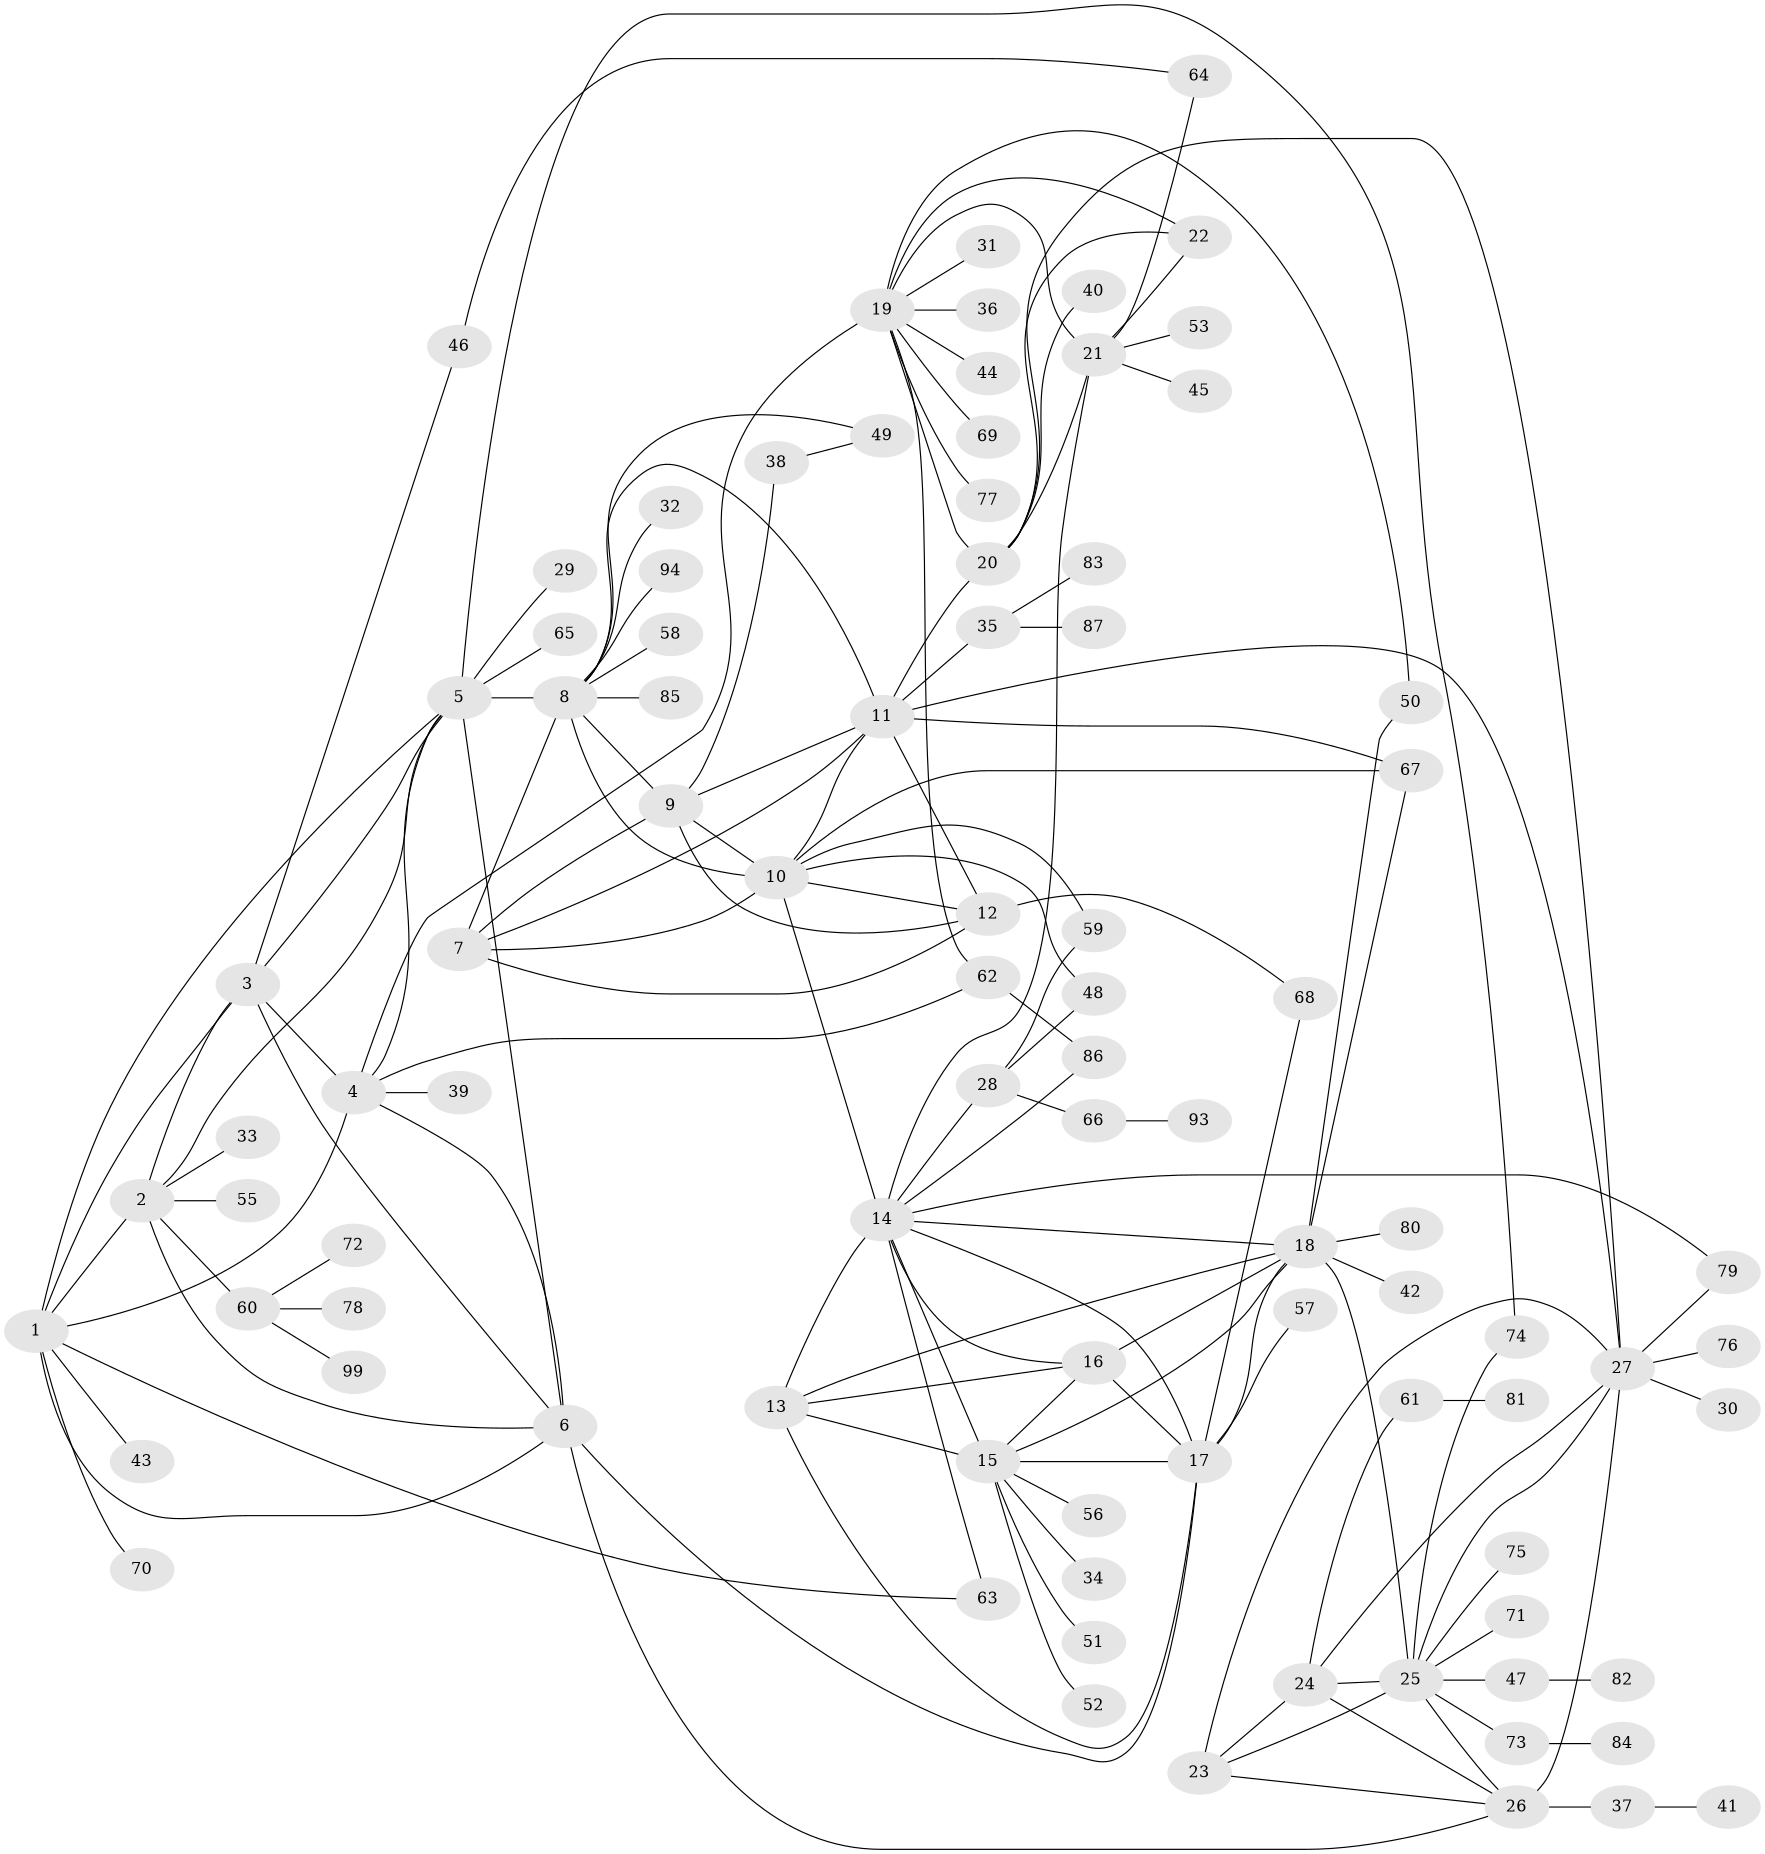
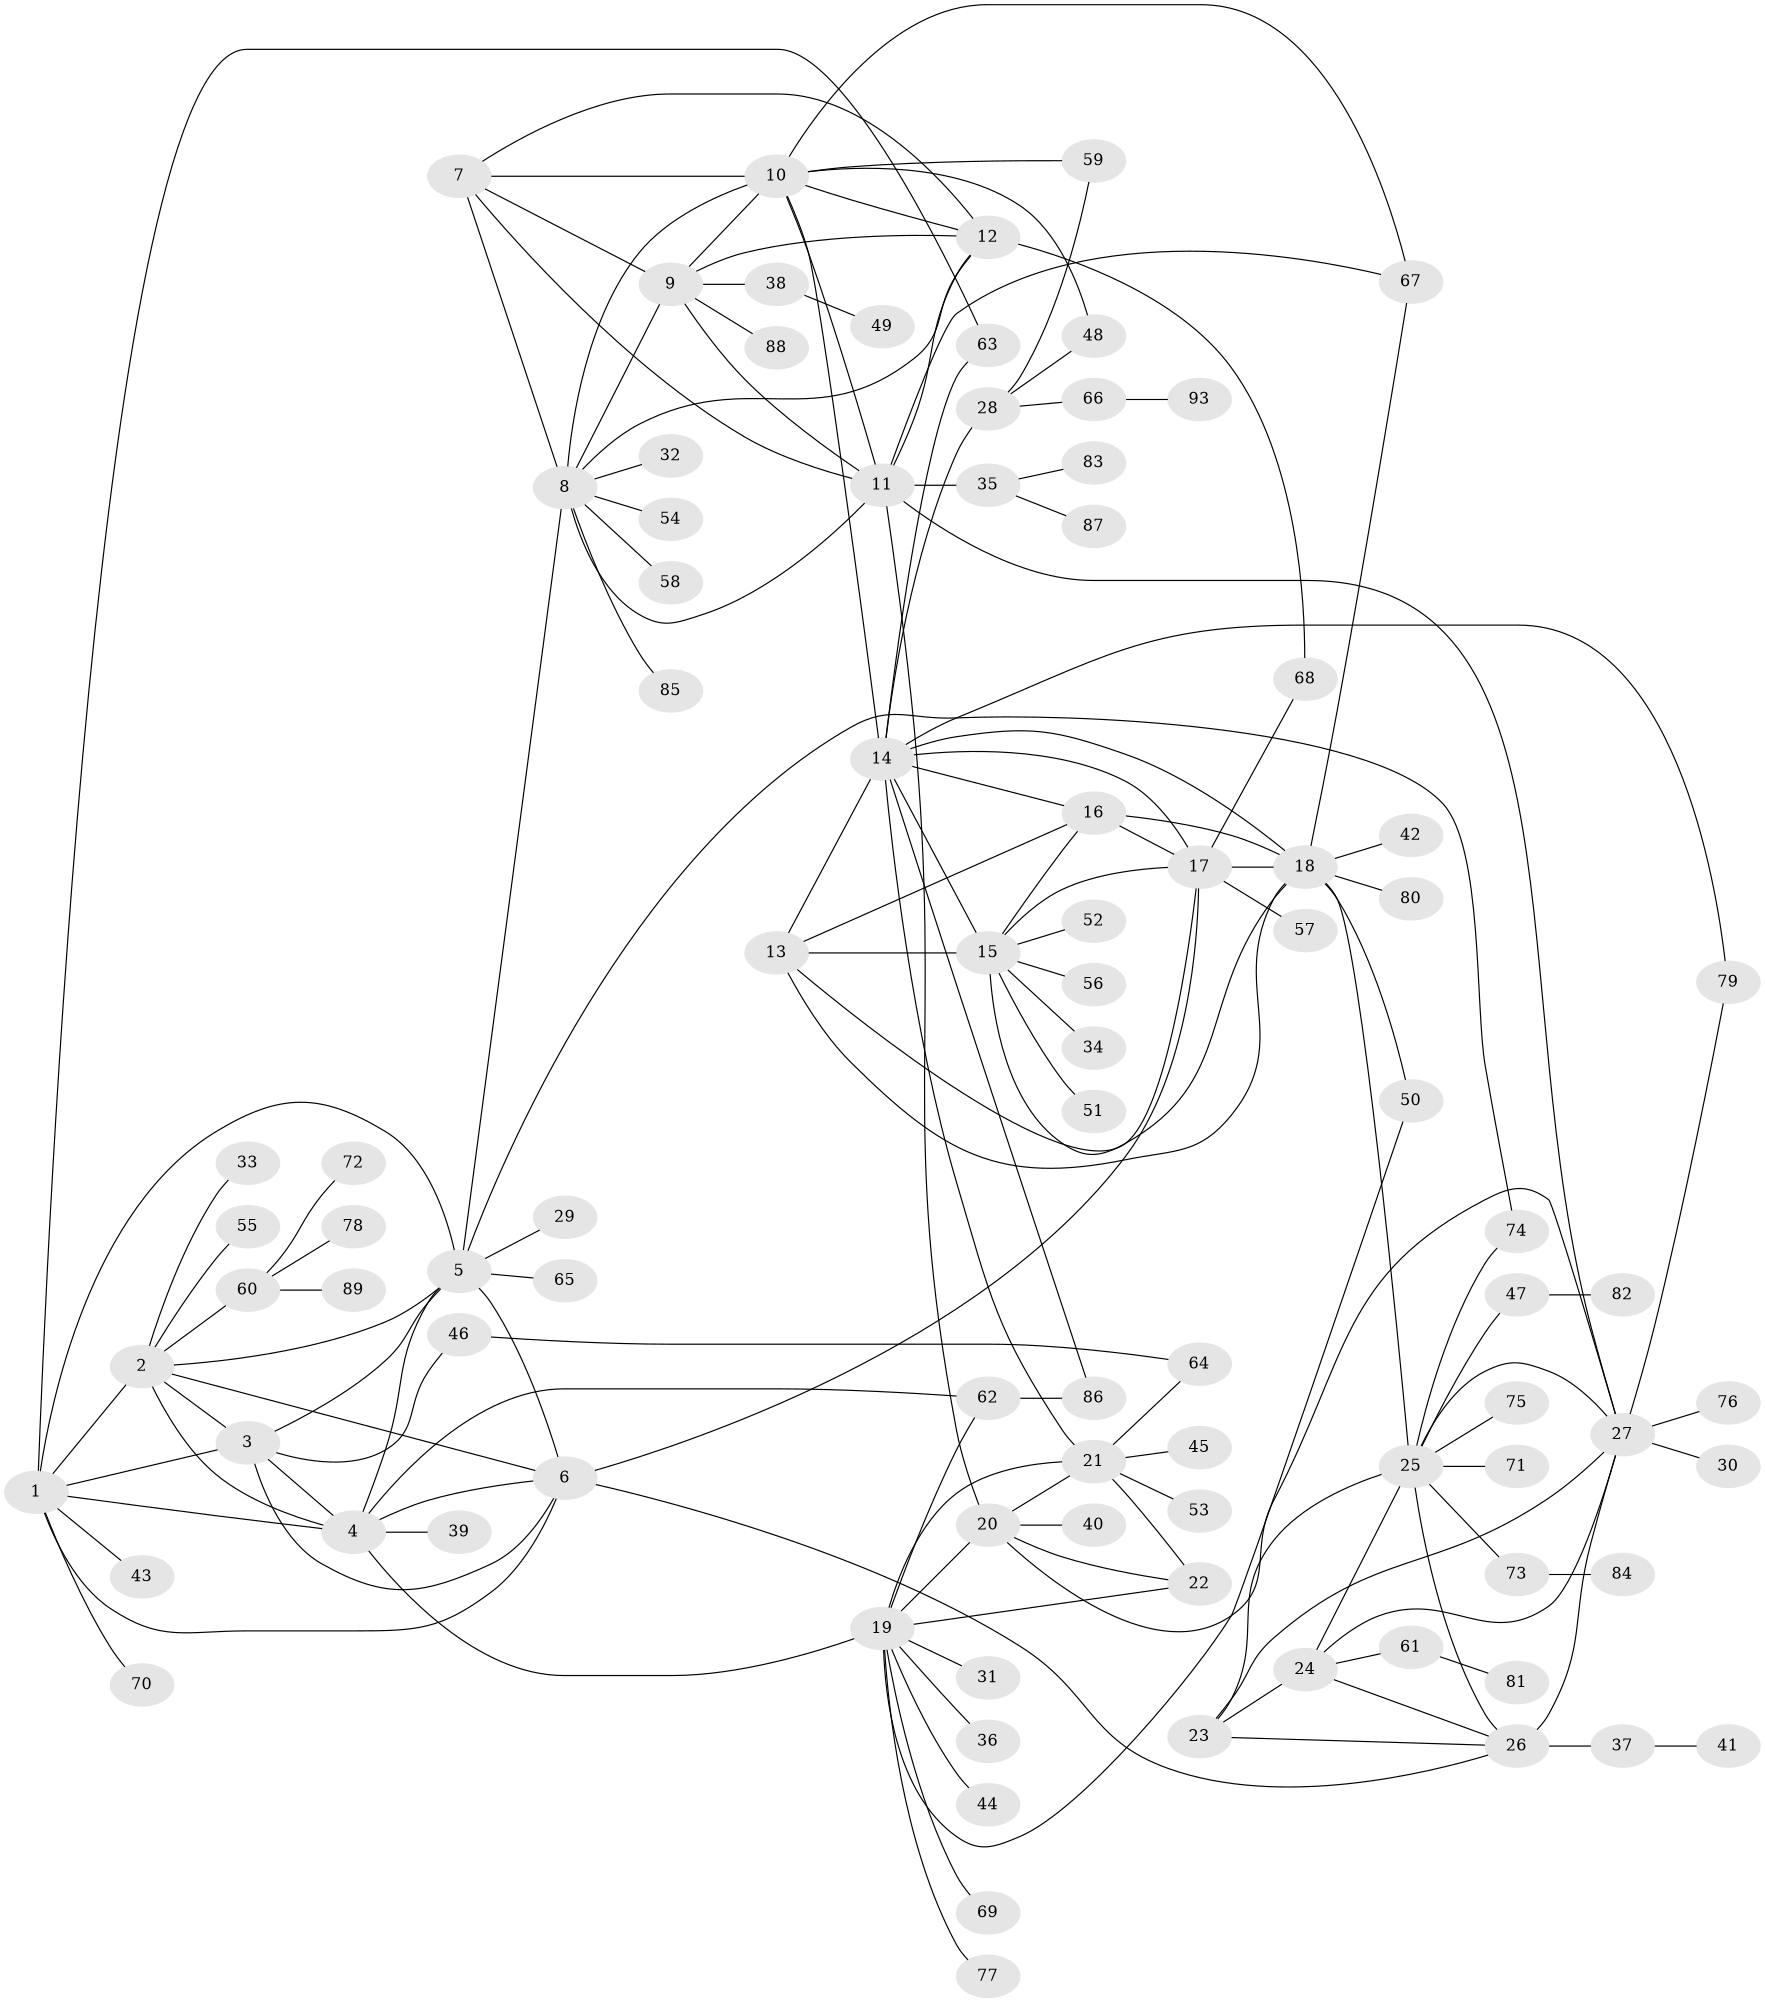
node "88": added
edge "49" -- "8": now "12" -- "8"
node "94": label "94" -> "54"
node "99": label "99" -> "89"
edge "2" -- "4": added
